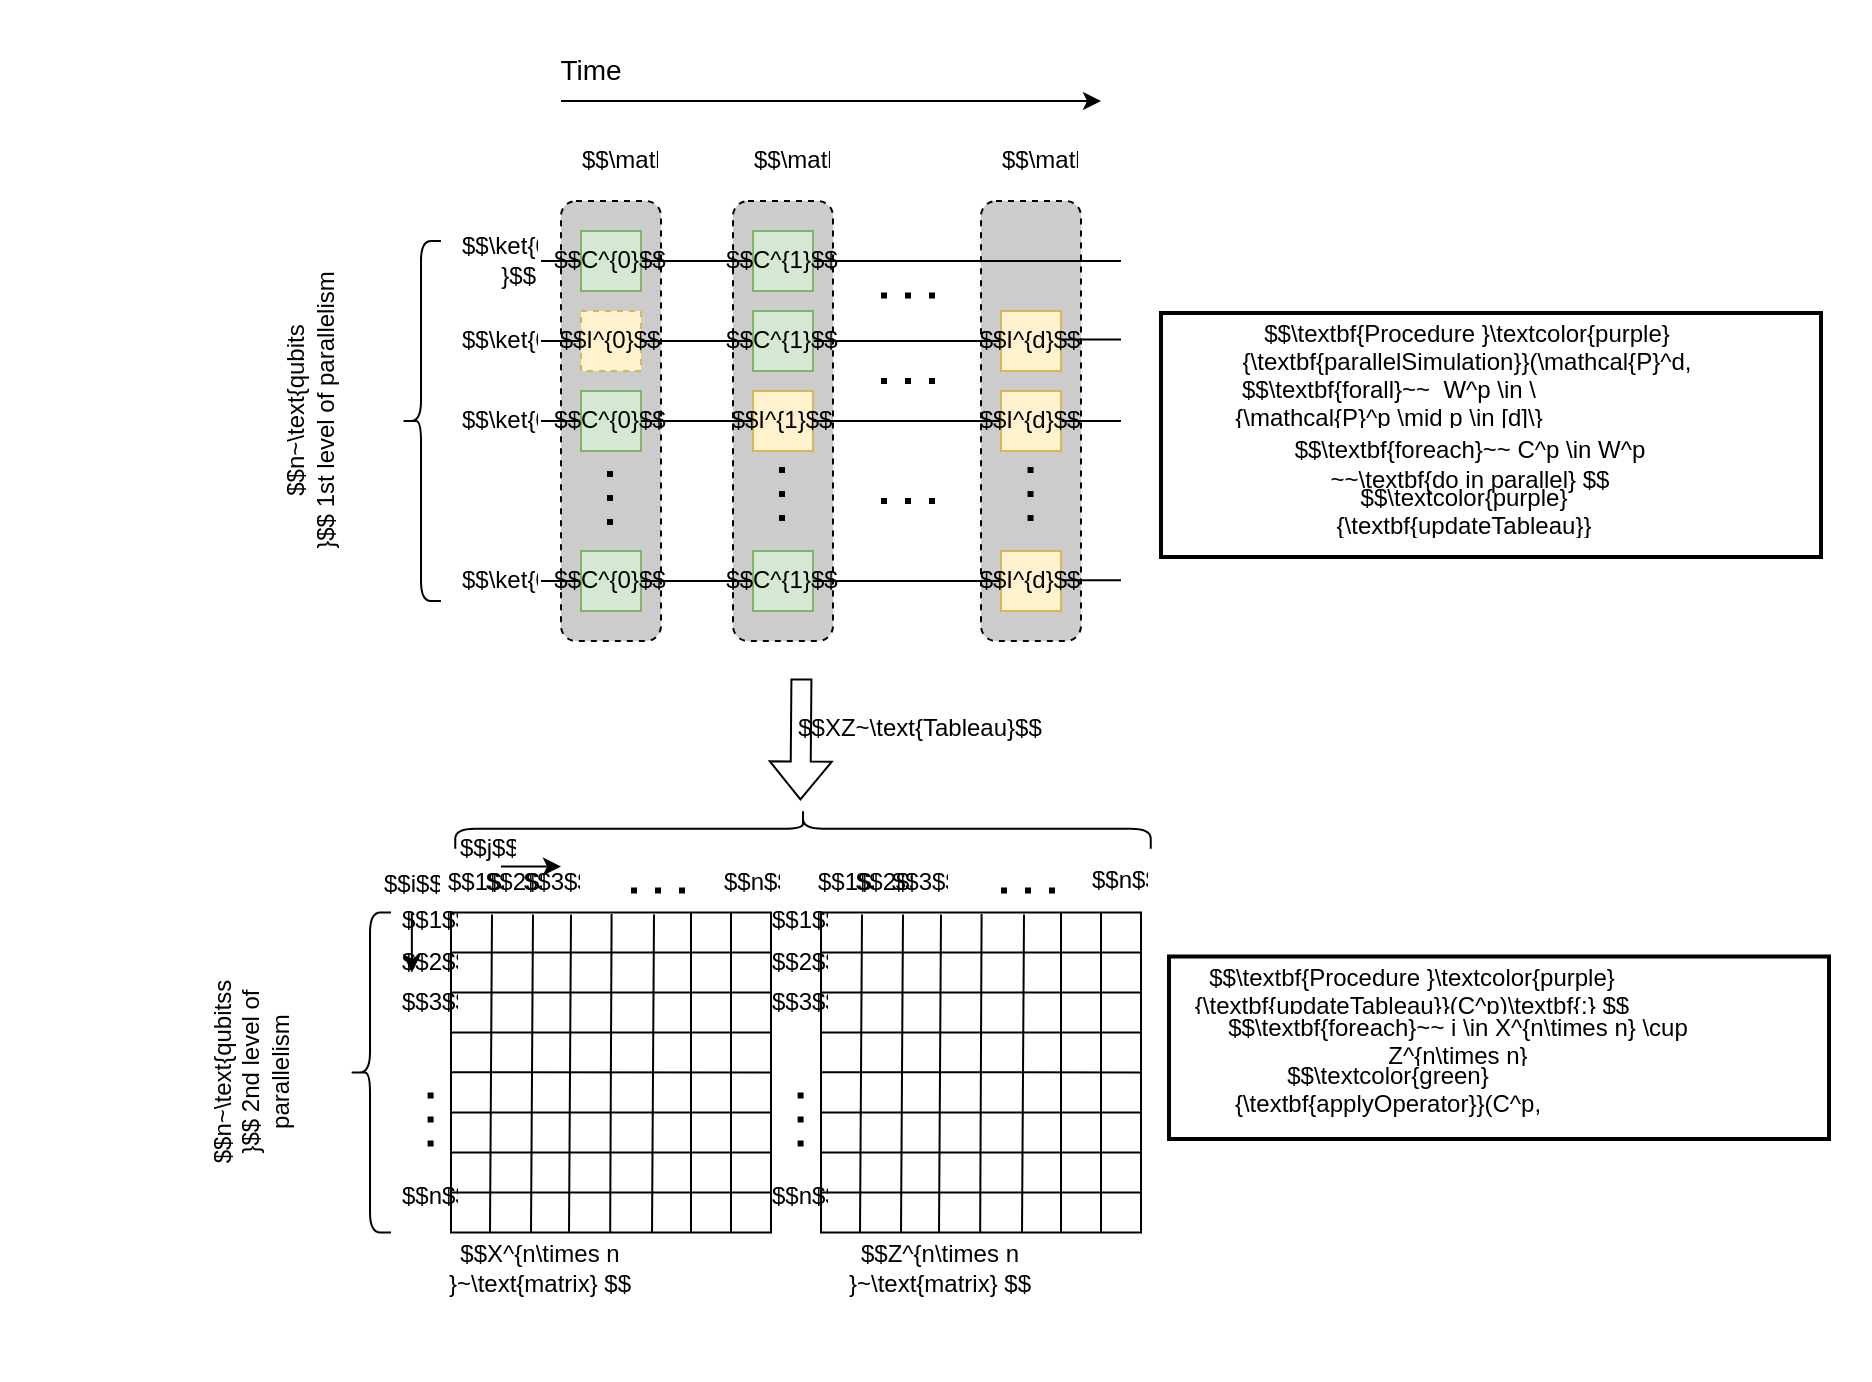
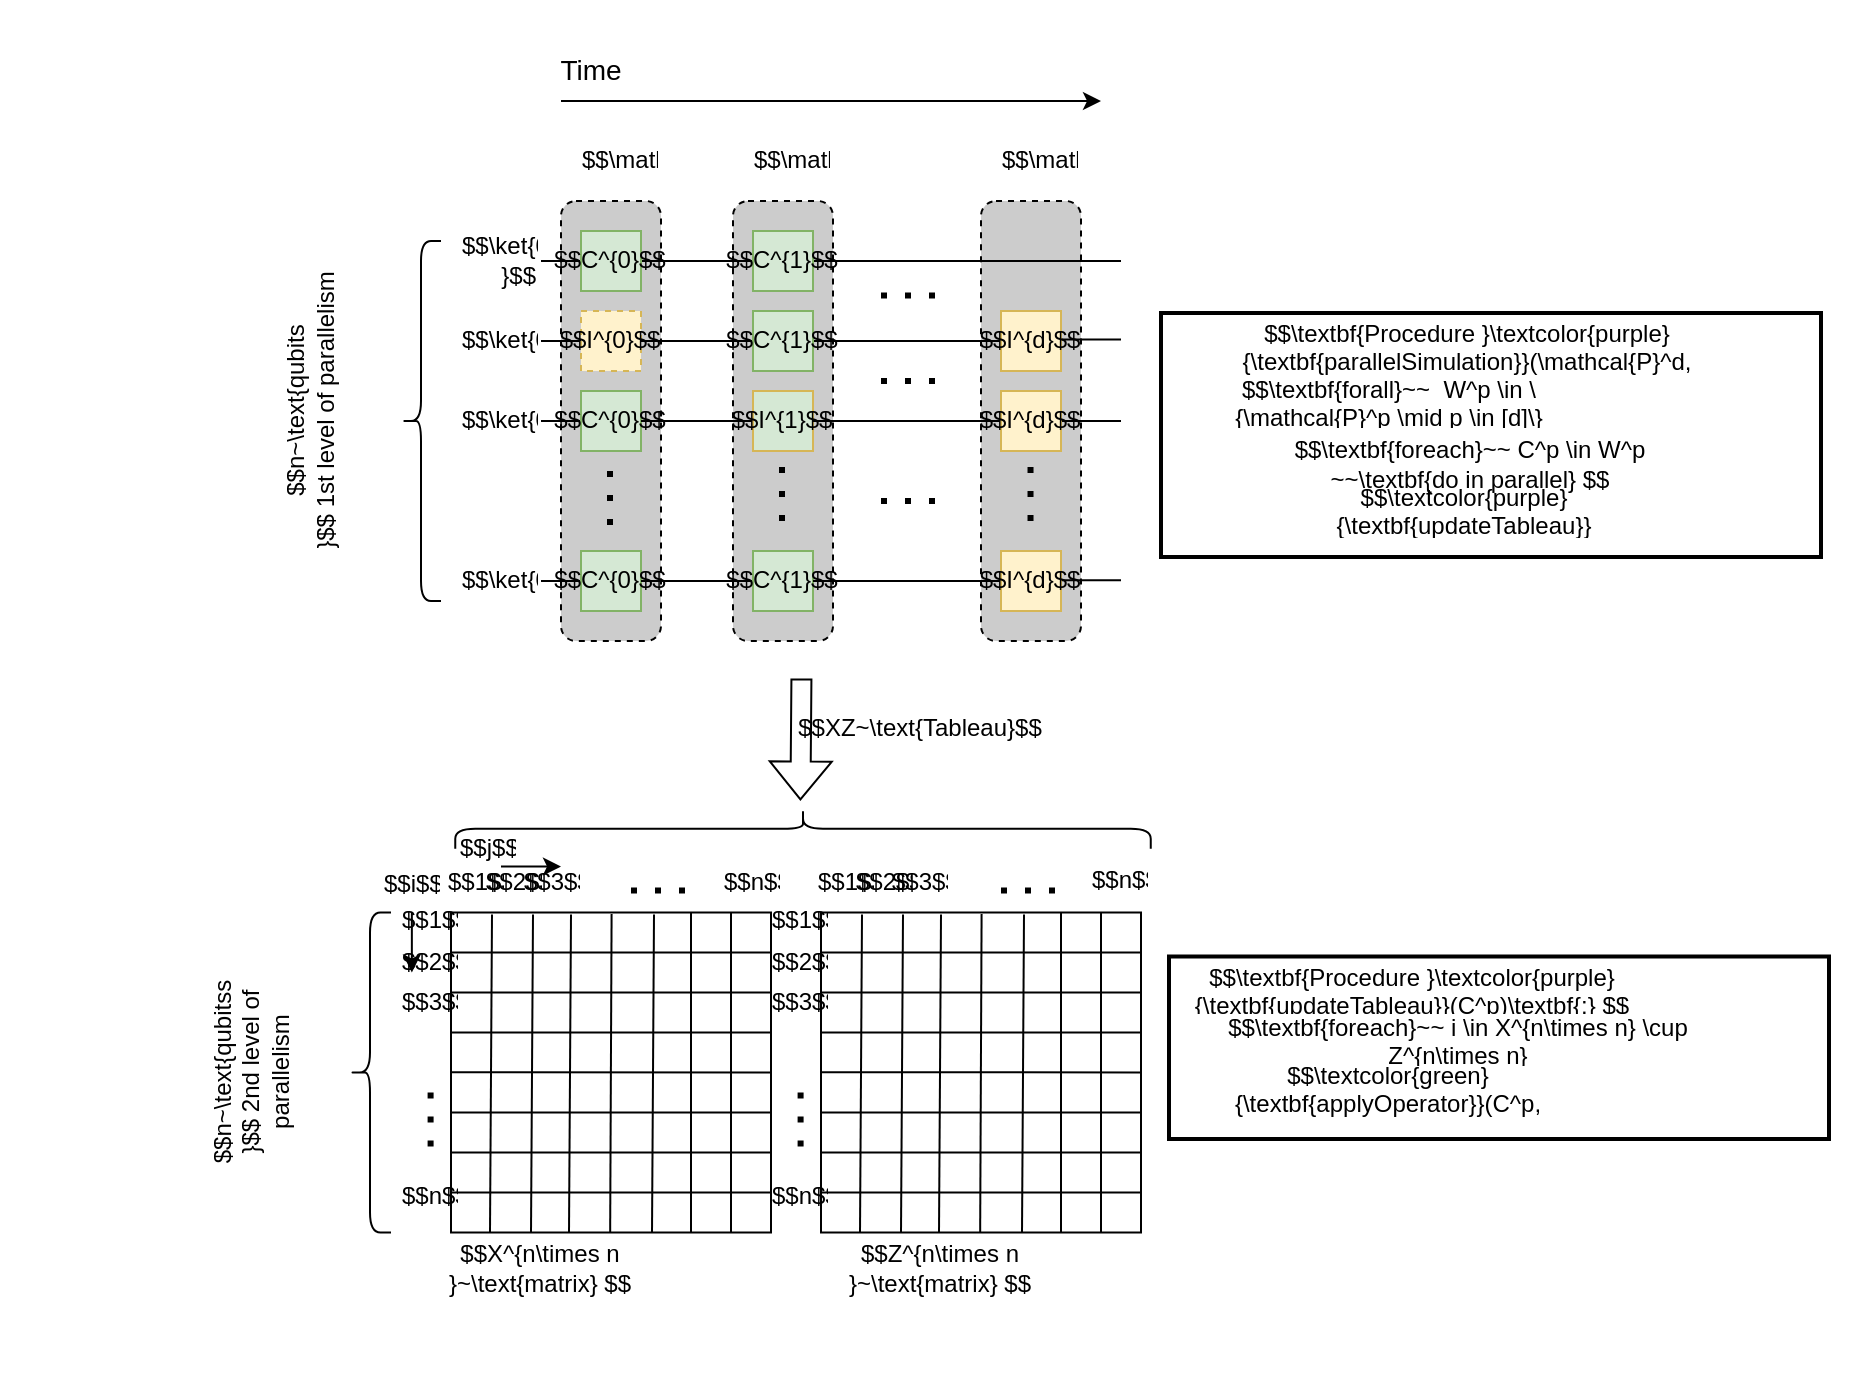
node "$$I^{1}$$": fillcolor #fff2cc -> #d5e8d4
